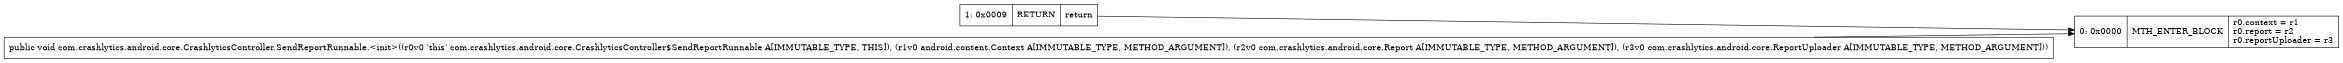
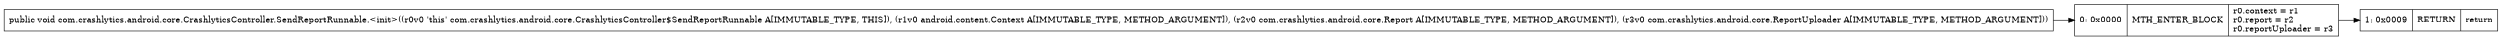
edge "1: 0x0009" -> "0: 0x0000": reversed
